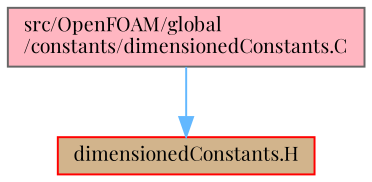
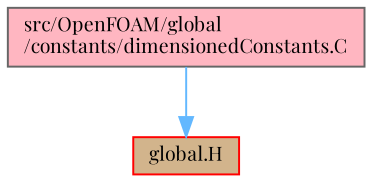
node "dimensionedConstants.H": label "dimensionedConstants.H" -> "global.H"
